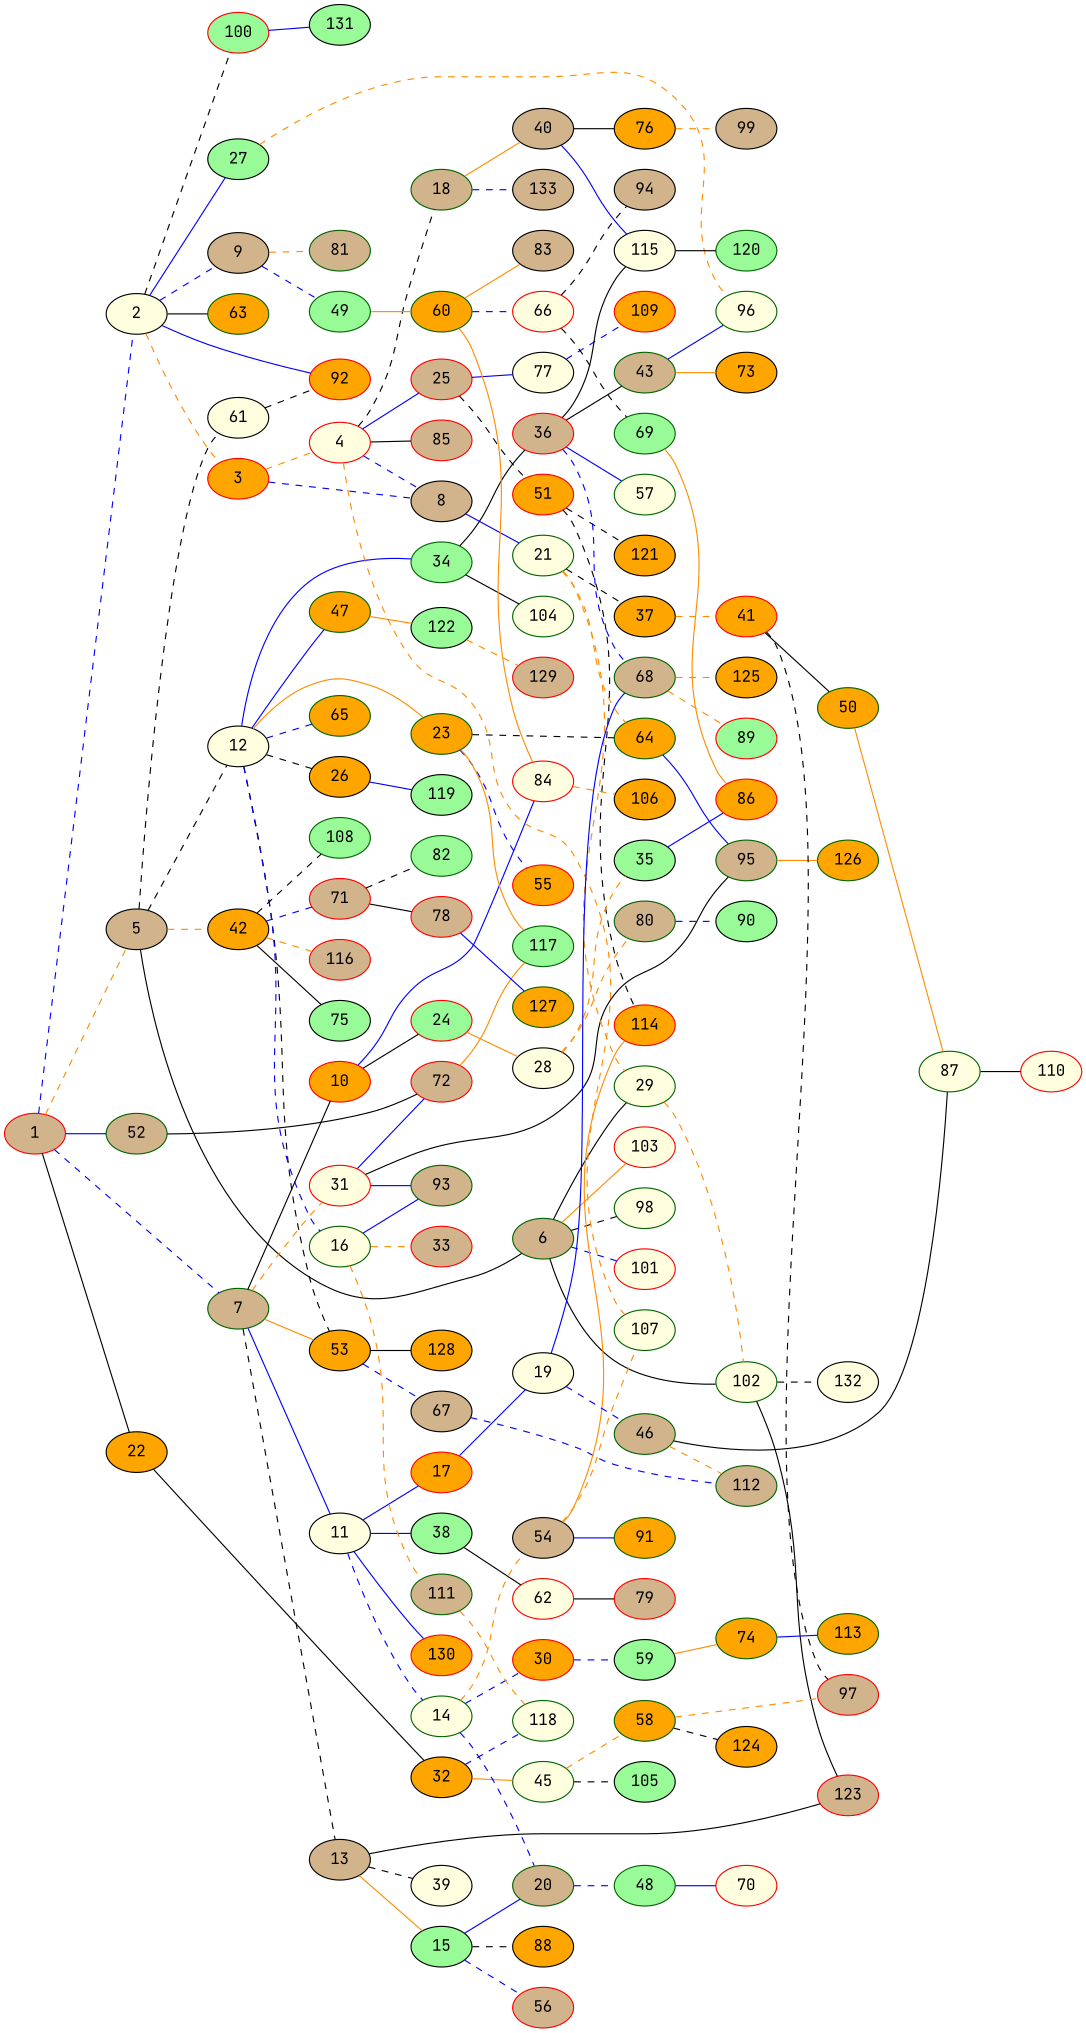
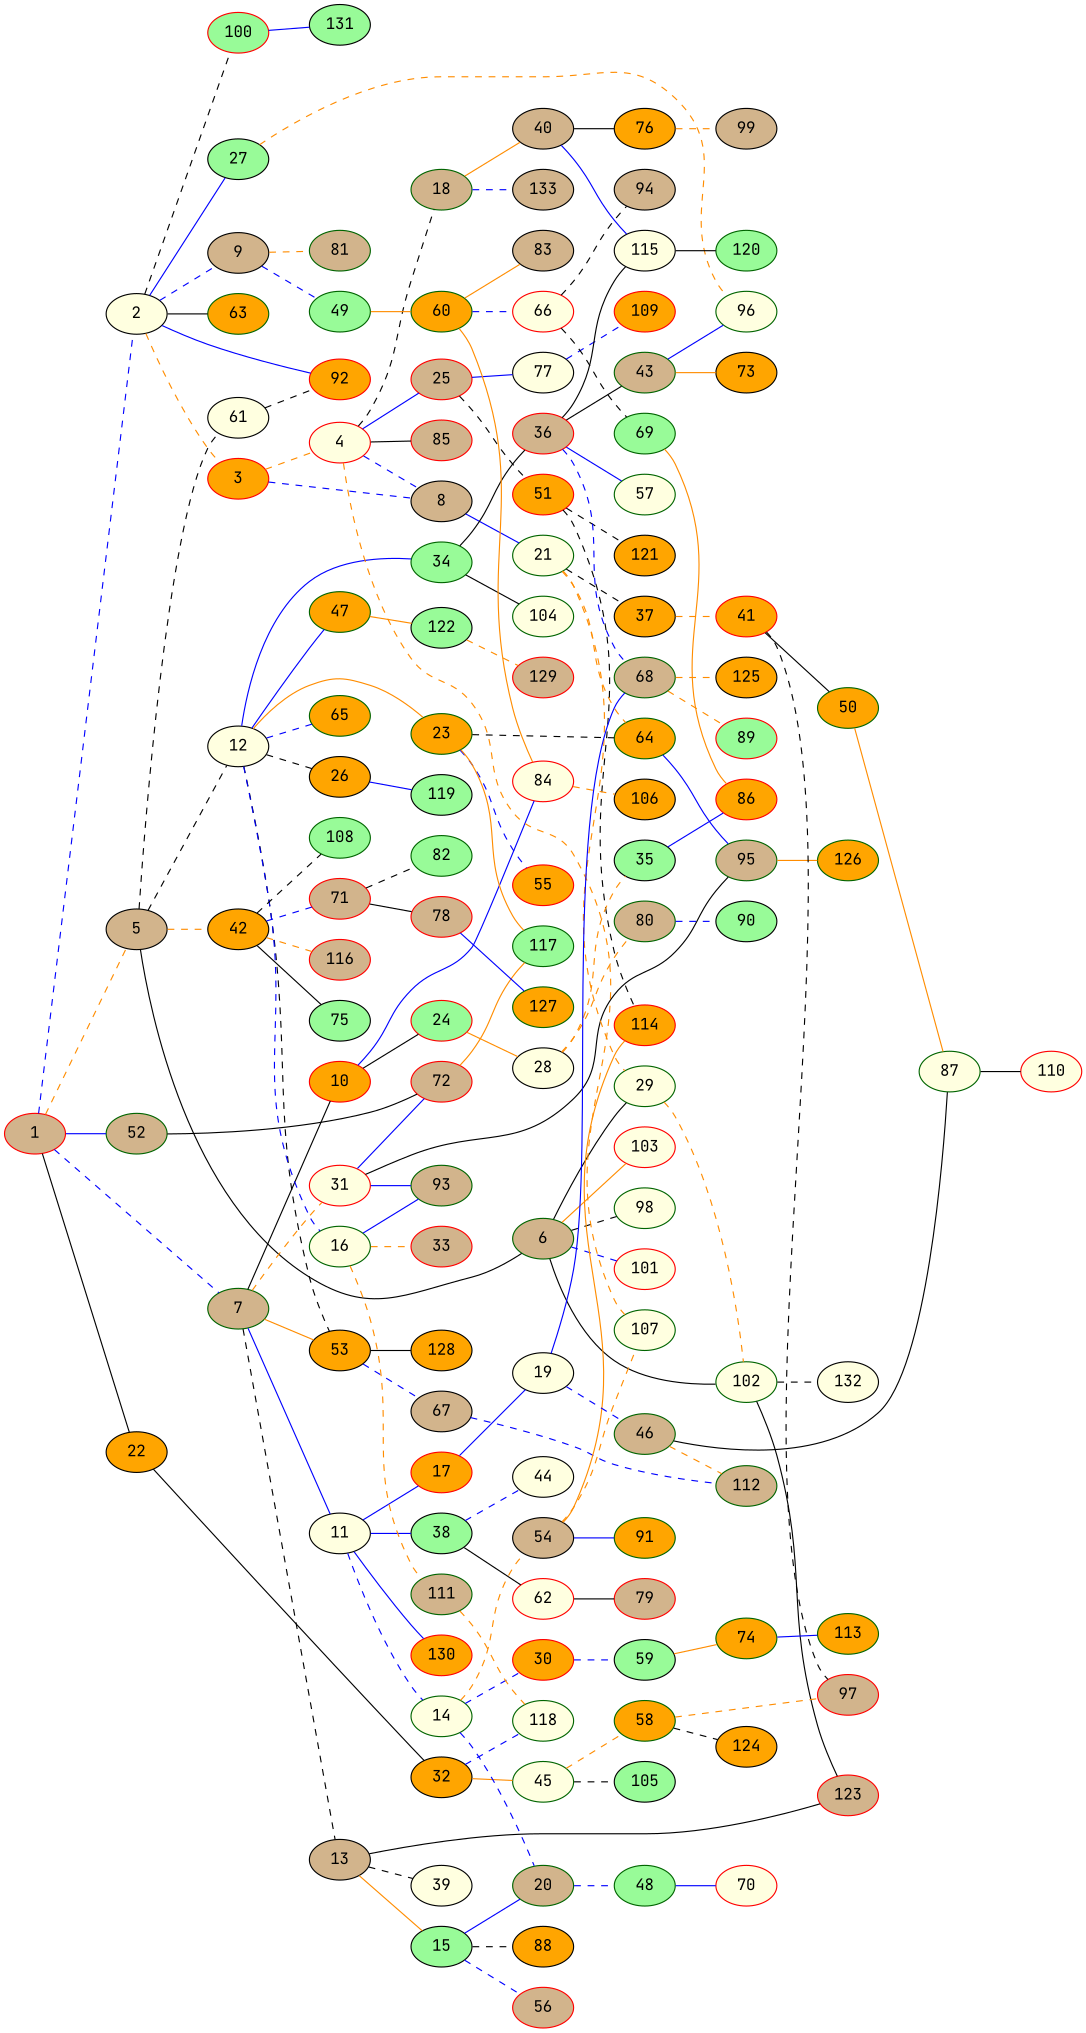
node "44": added
